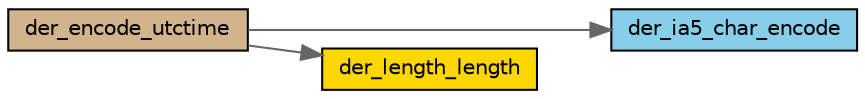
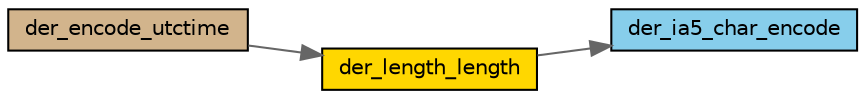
edge "der_encode_utctime" -> "der_ia5_char_encode": now "der_length_length" -> "der_ia5_char_encode"
